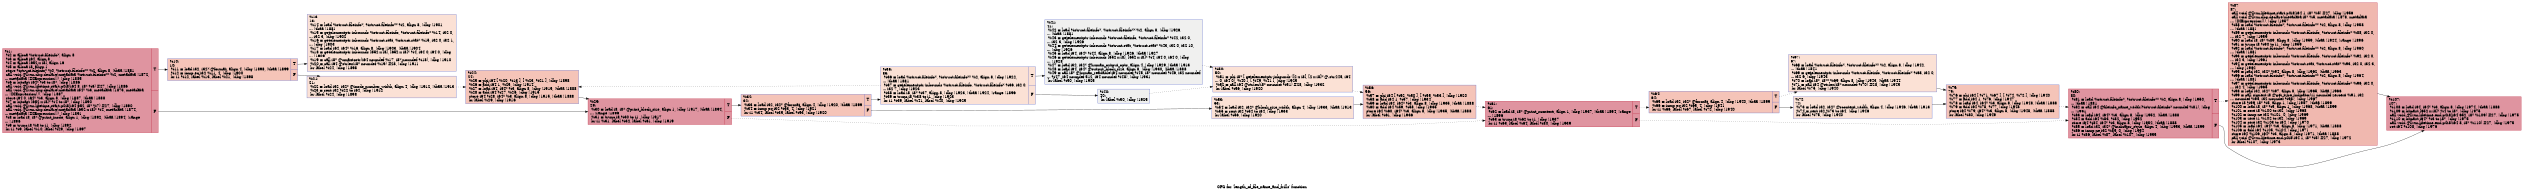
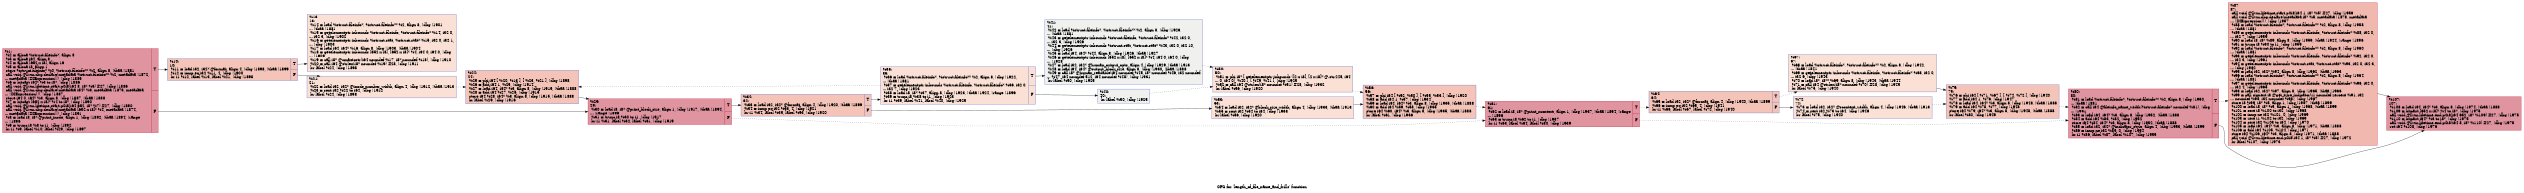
edge "%72:" -> "%75:": style solid -> dotted
